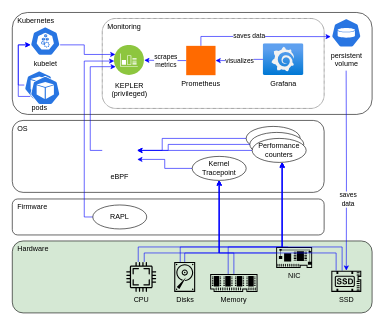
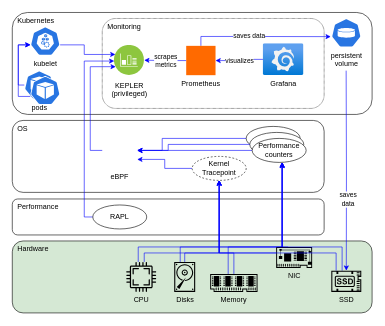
node "Kernel Tracepoint": style solid -> dashed
node "Firmware": label "Firmware" -> "Performance"
